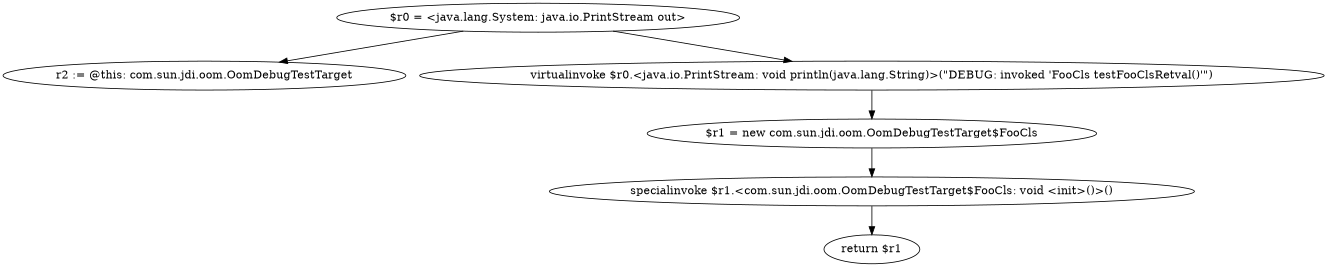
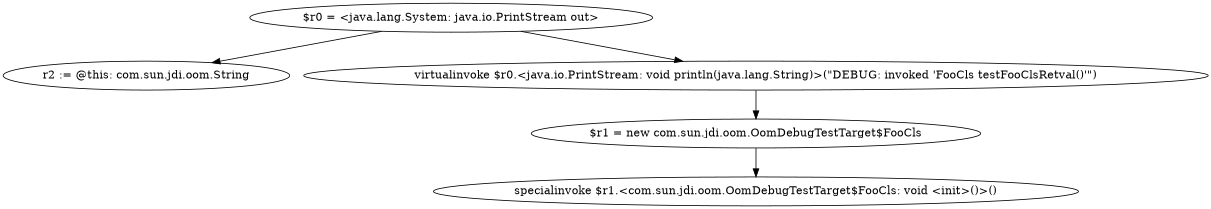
node "r2 := @this: com.sun.jdi.oom.OomDebugTestTarget": label "r2 := @this: com.sun.jdi.oom.OomDebugTestTarget" -> "r2 := @this: com.sun.jdi.oom.String"
node "return $r1": removed
